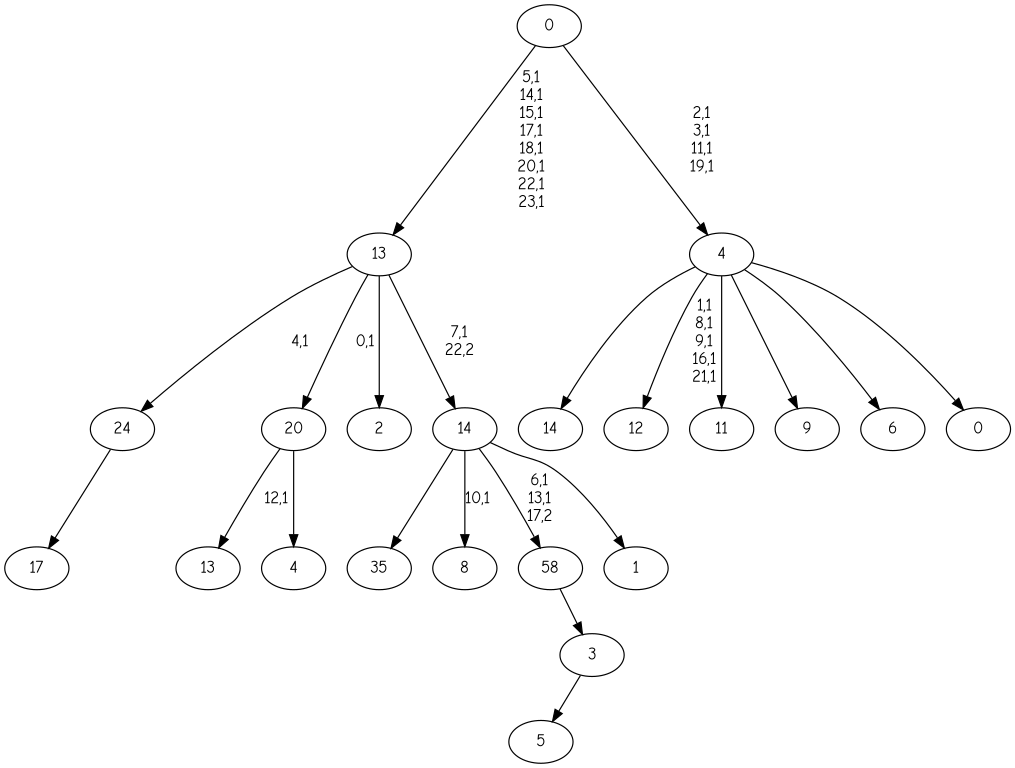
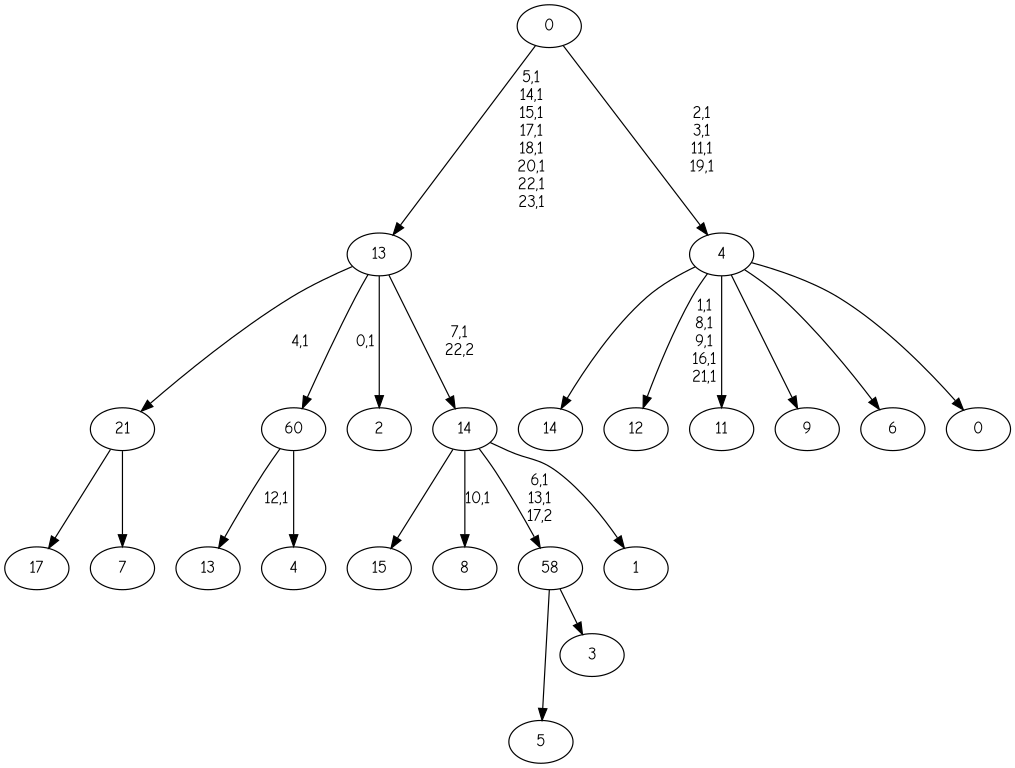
node "24": label "24" -> "21"
node "20": label "20" -> "60"
node "7": added
node "35": label "35" -> "15"
edge "3" -> "5": now "58" -> "5"
